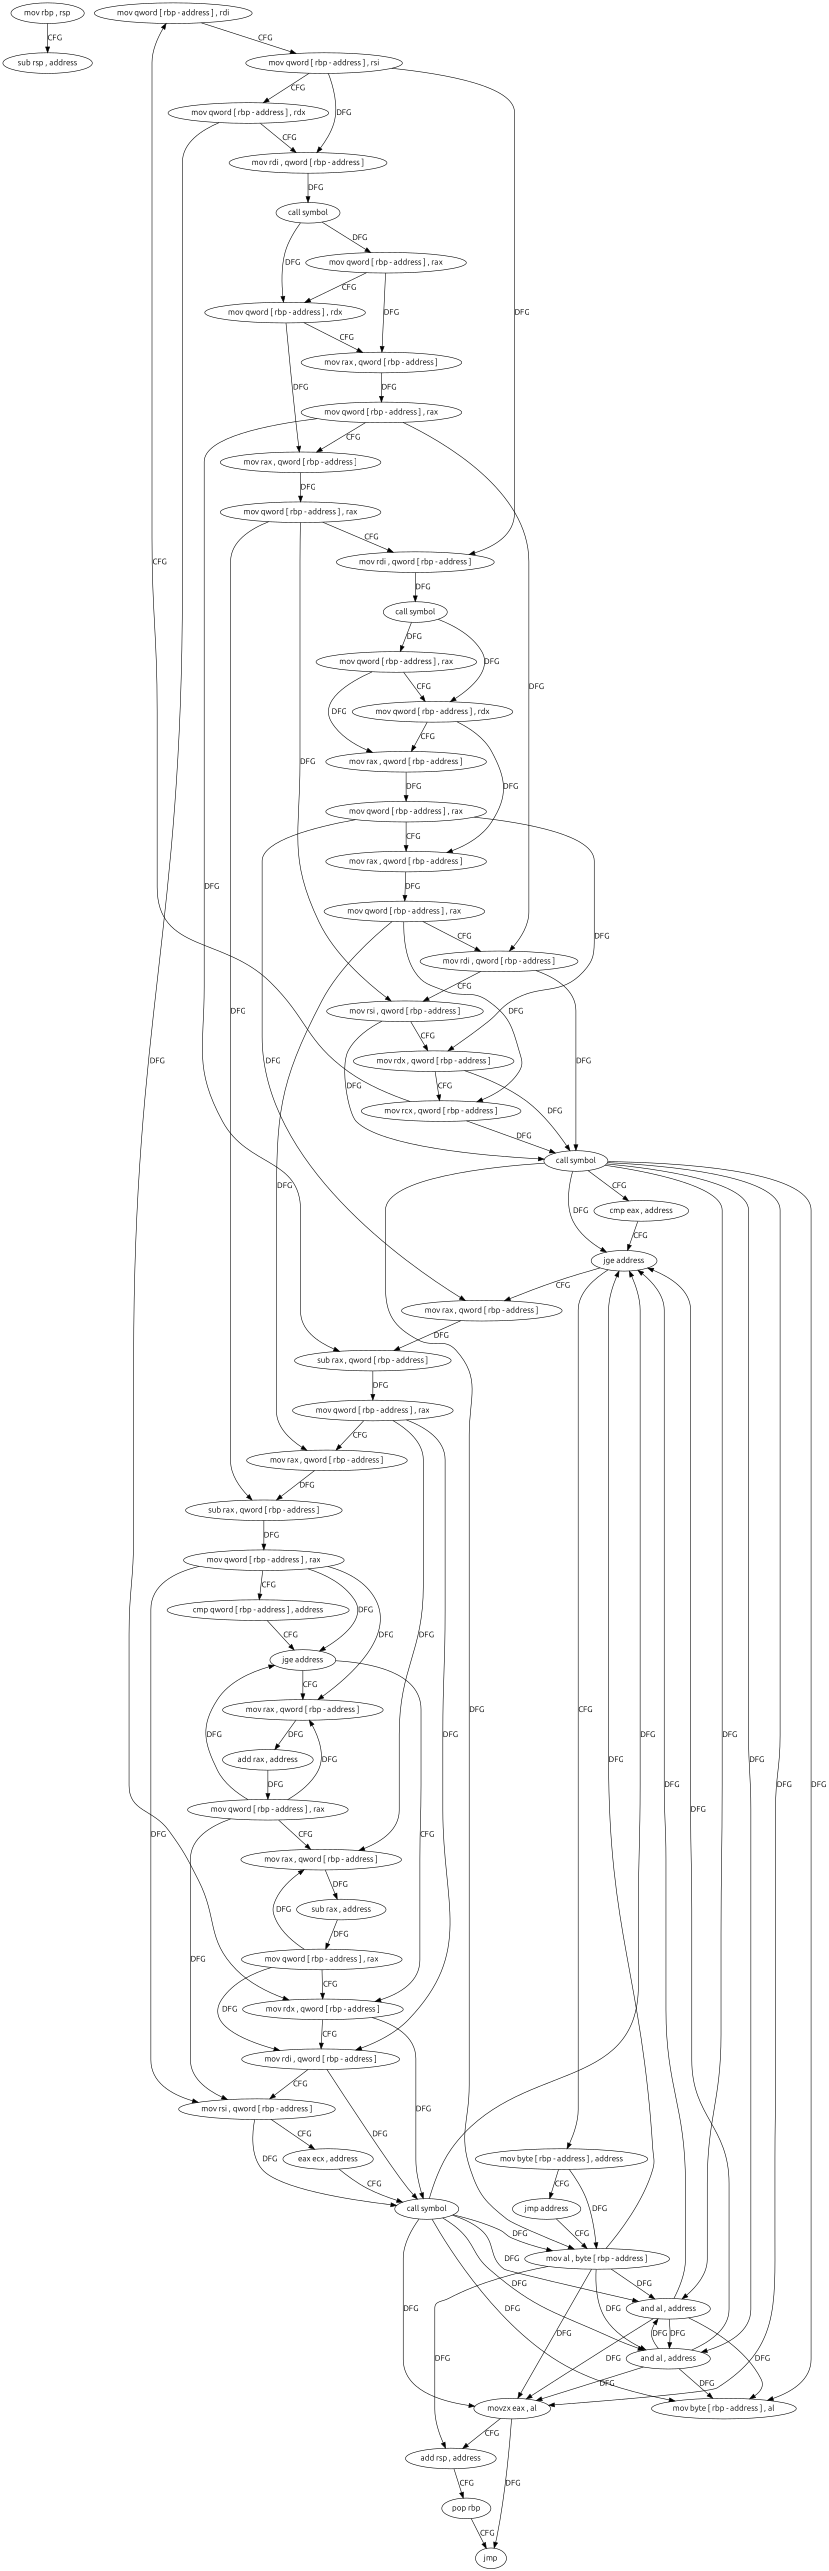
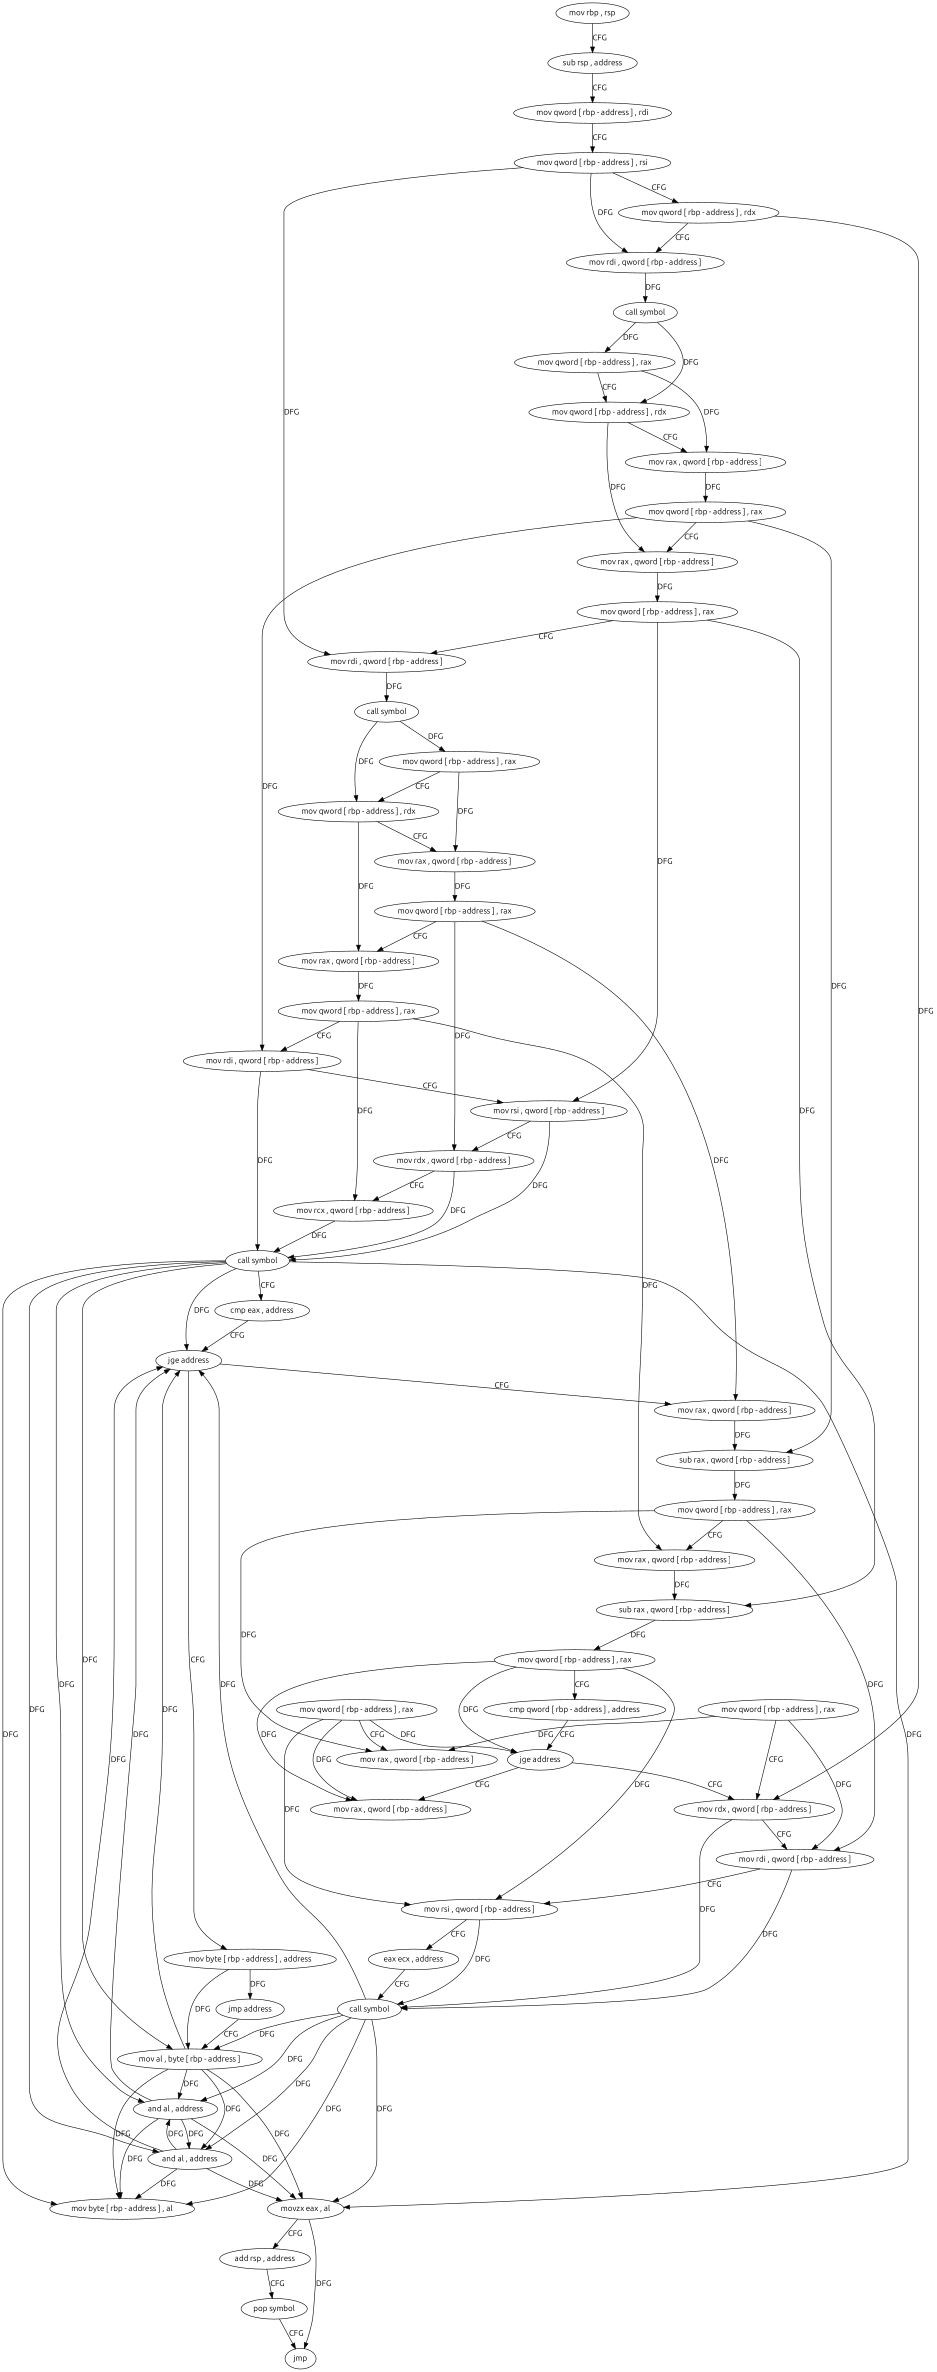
edge "mov rcx , qword [ rbp - address ]" -> "mov qword [ rbp - address ] , rdi": now "sub rsp , address" -> "mov qword [ rbp - address ] , rdi"
node "add rax , address": removed
node "sub rax , address": removed
edge "mov byte [ rbp - address ] , address" -> "jmp address": label "CFG" -> "DFG"
edge "mov al , byte [ rbp - address ]" -> "add rsp , address": now "mov al , byte [ rbp - address ]" -> "mov byte [ rbp - address ] , al"
node "pop rbp": label "pop rbp" -> "pop symbol"
